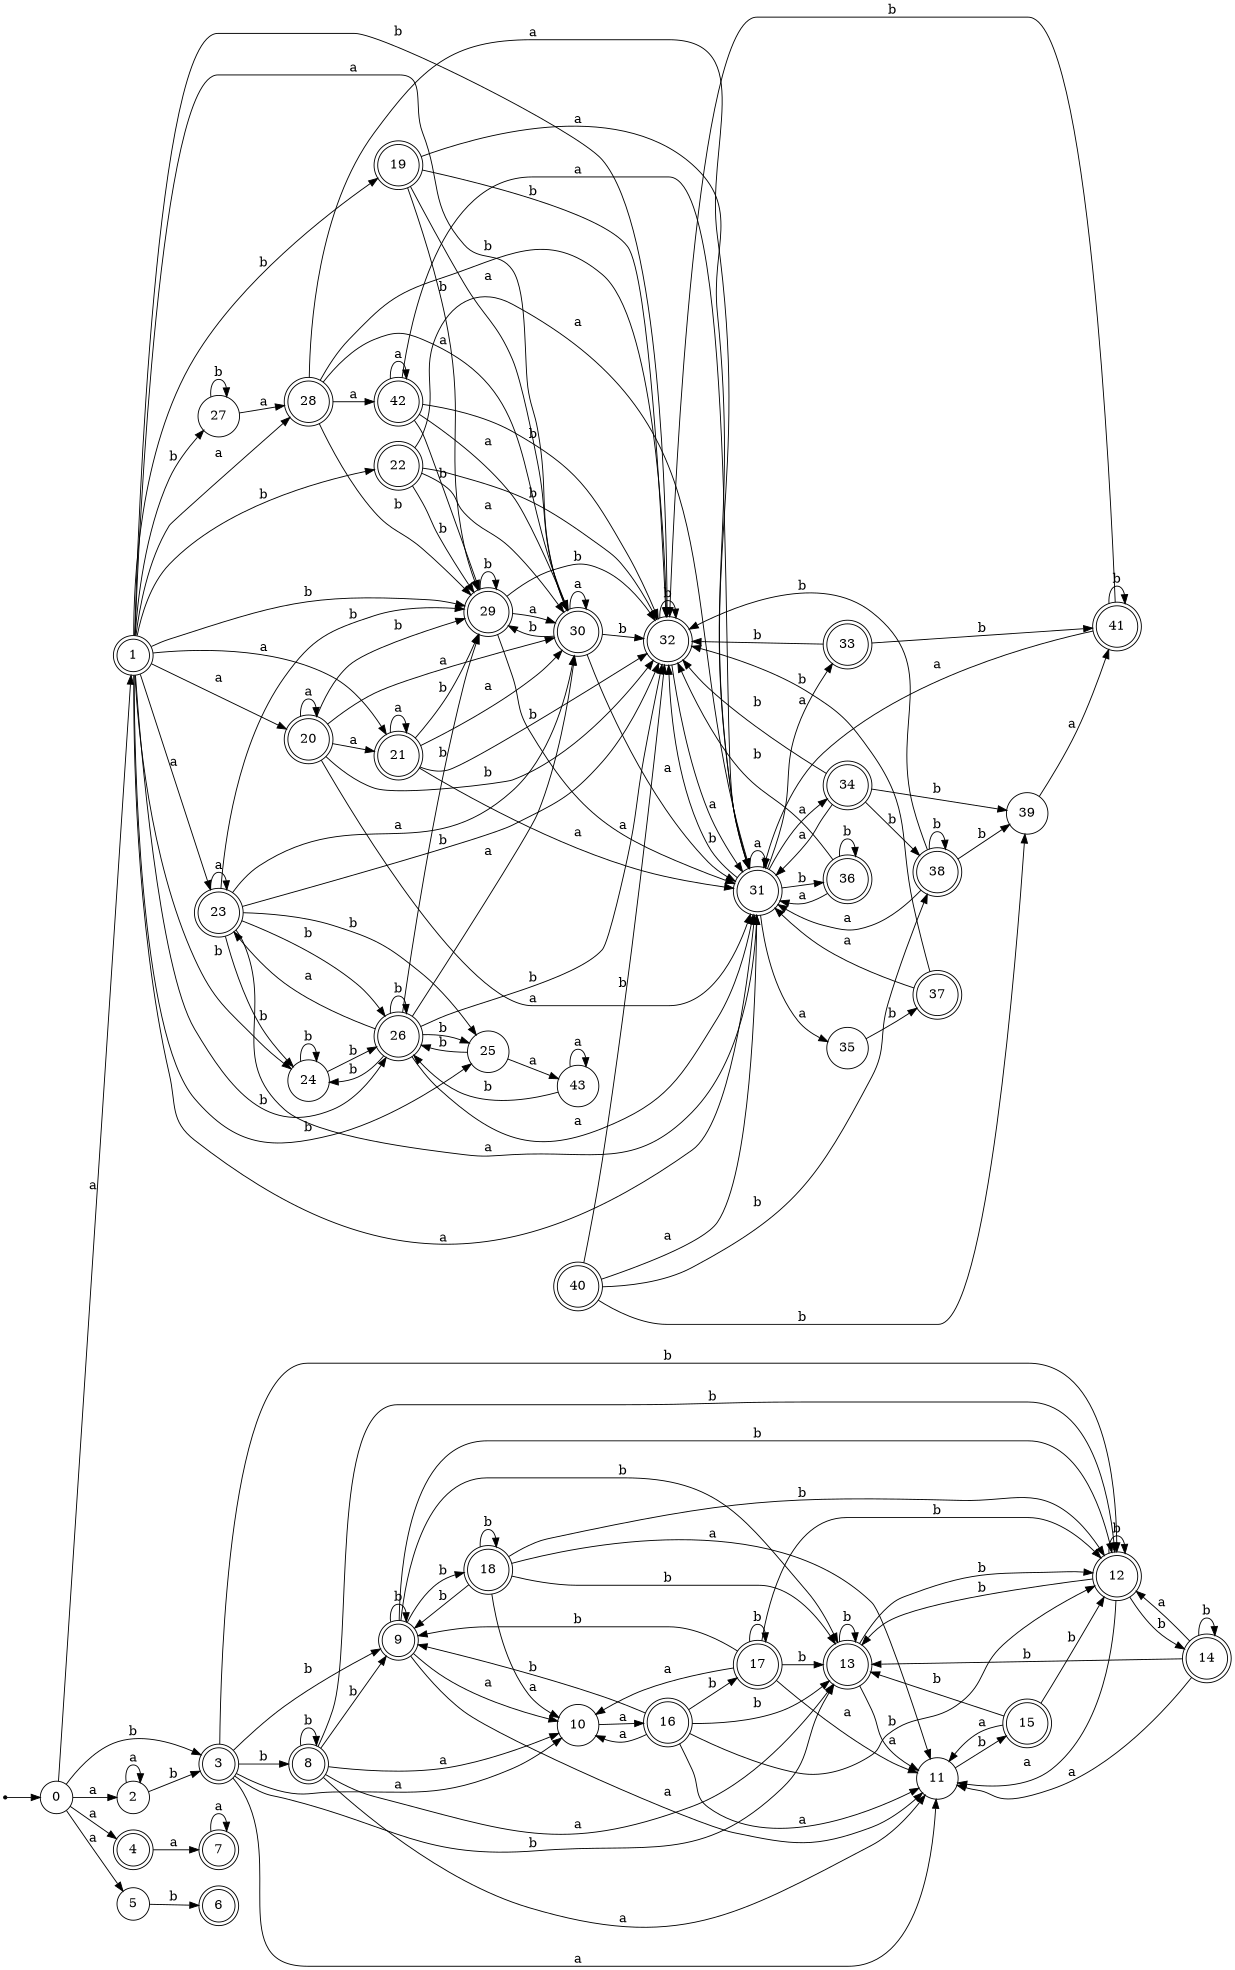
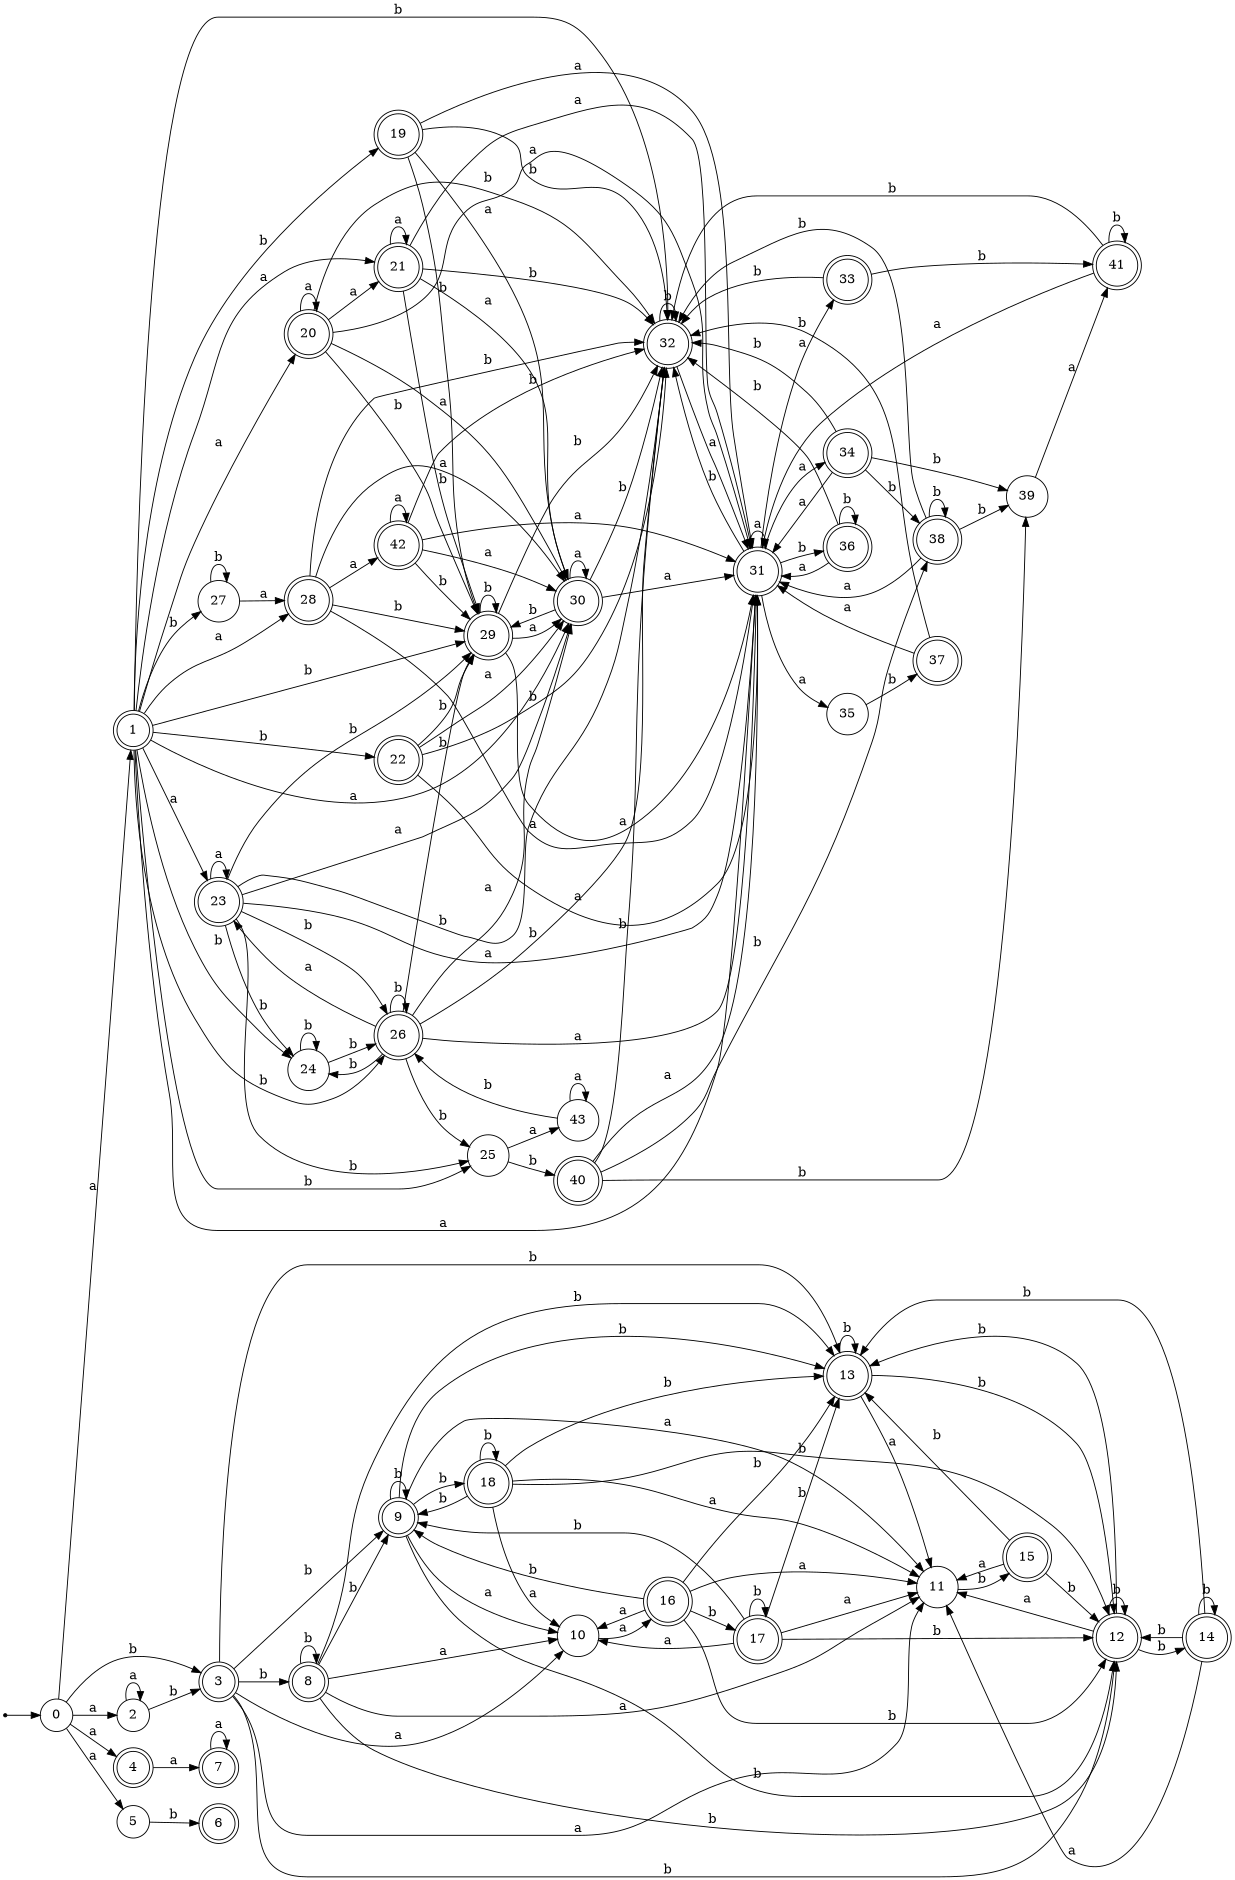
edge "25" -> "26": now "25" -> "40"
edge "14" -> "12": label "a" -> "b"
edge "8" -> "13": label "a" -> "b"
